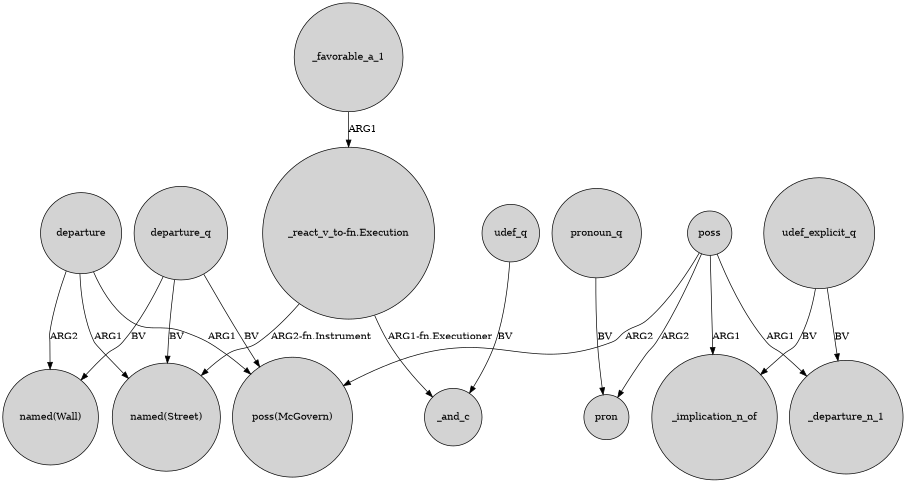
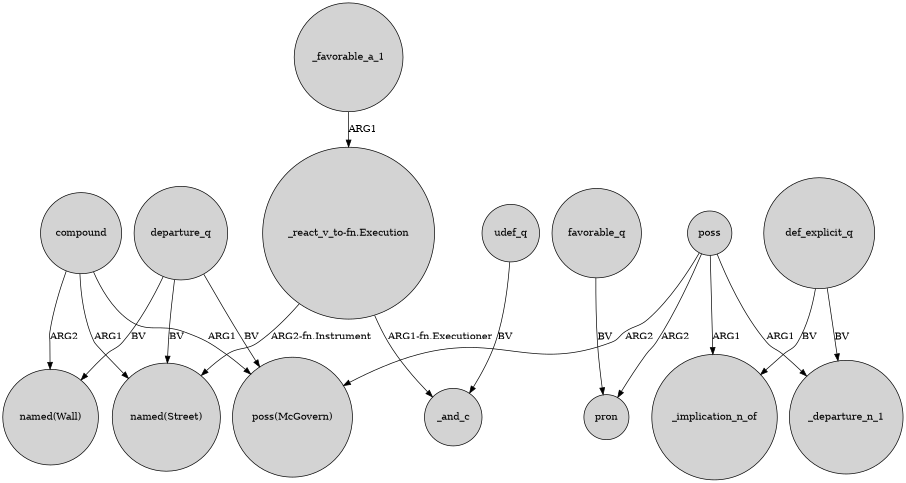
node "departure": label "departure" -> "compound"
node "pronoun_q": label "pronoun_q" -> "favorable_q"
node "udef_explicit_q": label "udef_explicit_q" -> "def_explicit_q"
